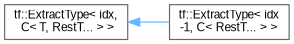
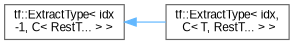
edge "tf::ExtractType< idx -1, C< RestT... > >" -> "tf::ExtractType< idx, C< T, RestT... > >": reversed
